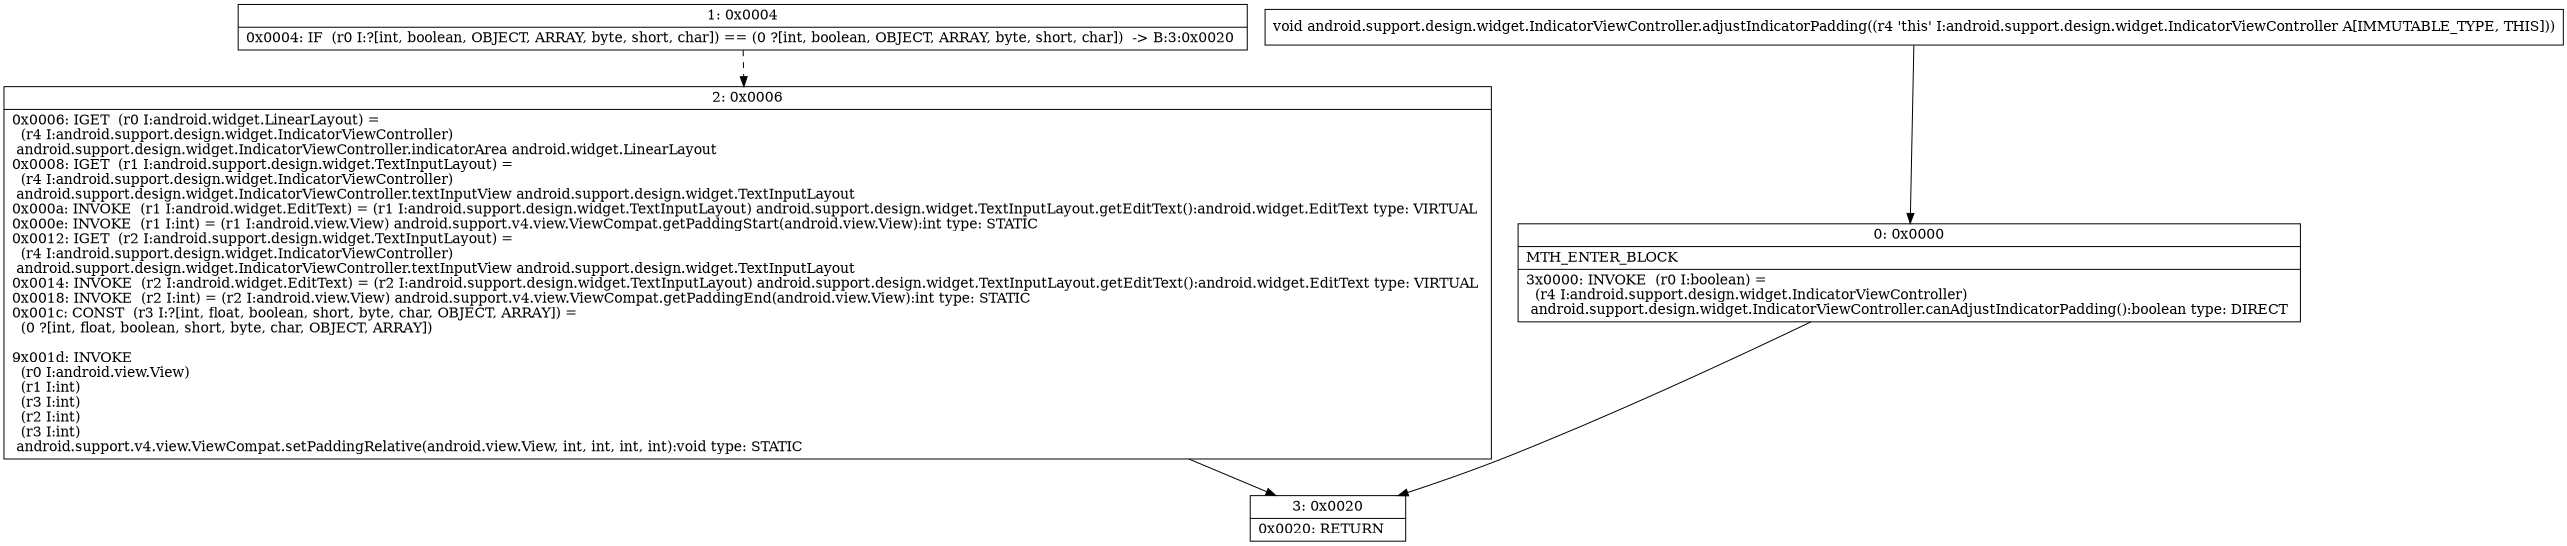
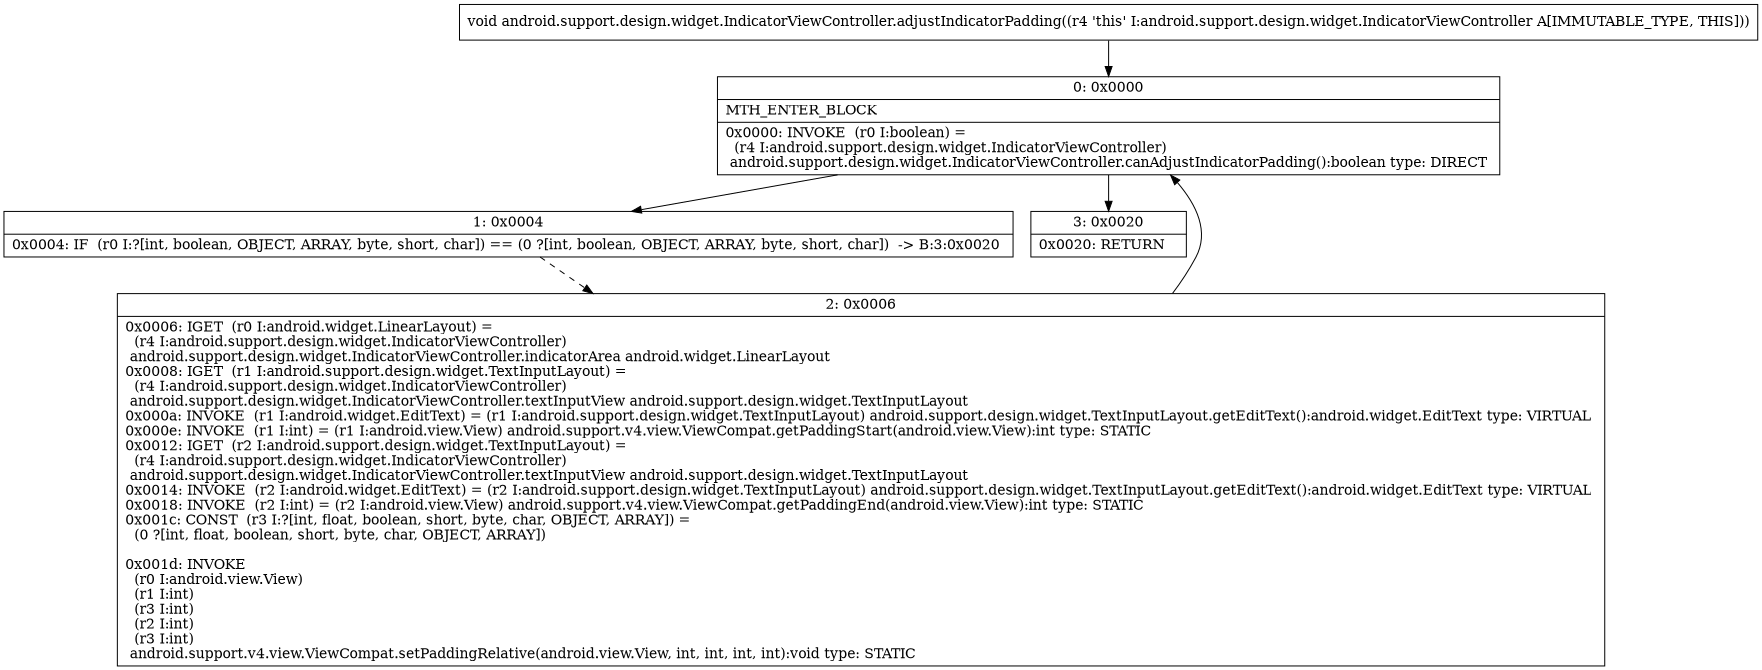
edge "0: 0x0000" -> "1: 0x0004": added
node "0: 0x0000": text "3x0000: INVOKE  (r0 I:boolean) =" -> "0x0000: INVOKE  (r0 I:boolean) ="
node "2: 0x0006": text "9x001d: INVOKE" -> "0x001d: INVOKE"
edge "2: 0x0006" -> "3: 0x0020": now "2: 0x0006" -> "0: 0x0000"
